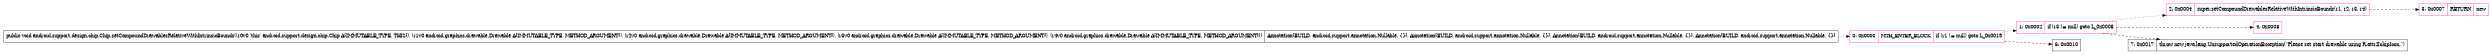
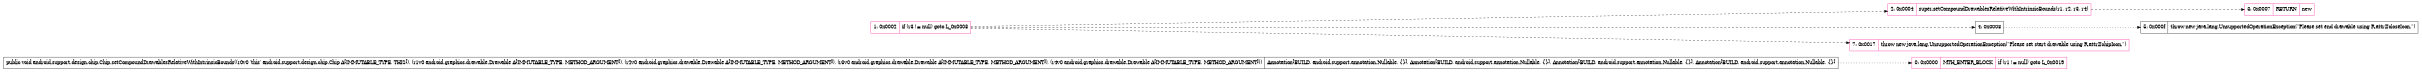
edge "1: 0x0002" -> "2: 0x0004": style dotted -> dashed
node "4: 0x0008": color deeppink -> black
node "5: 0x000f": added
edge "0: 0x0000" -> "1: 0x0002": removed
node "6: 0x0010": removed
node "7: 0x0017": color black -> deeppink
